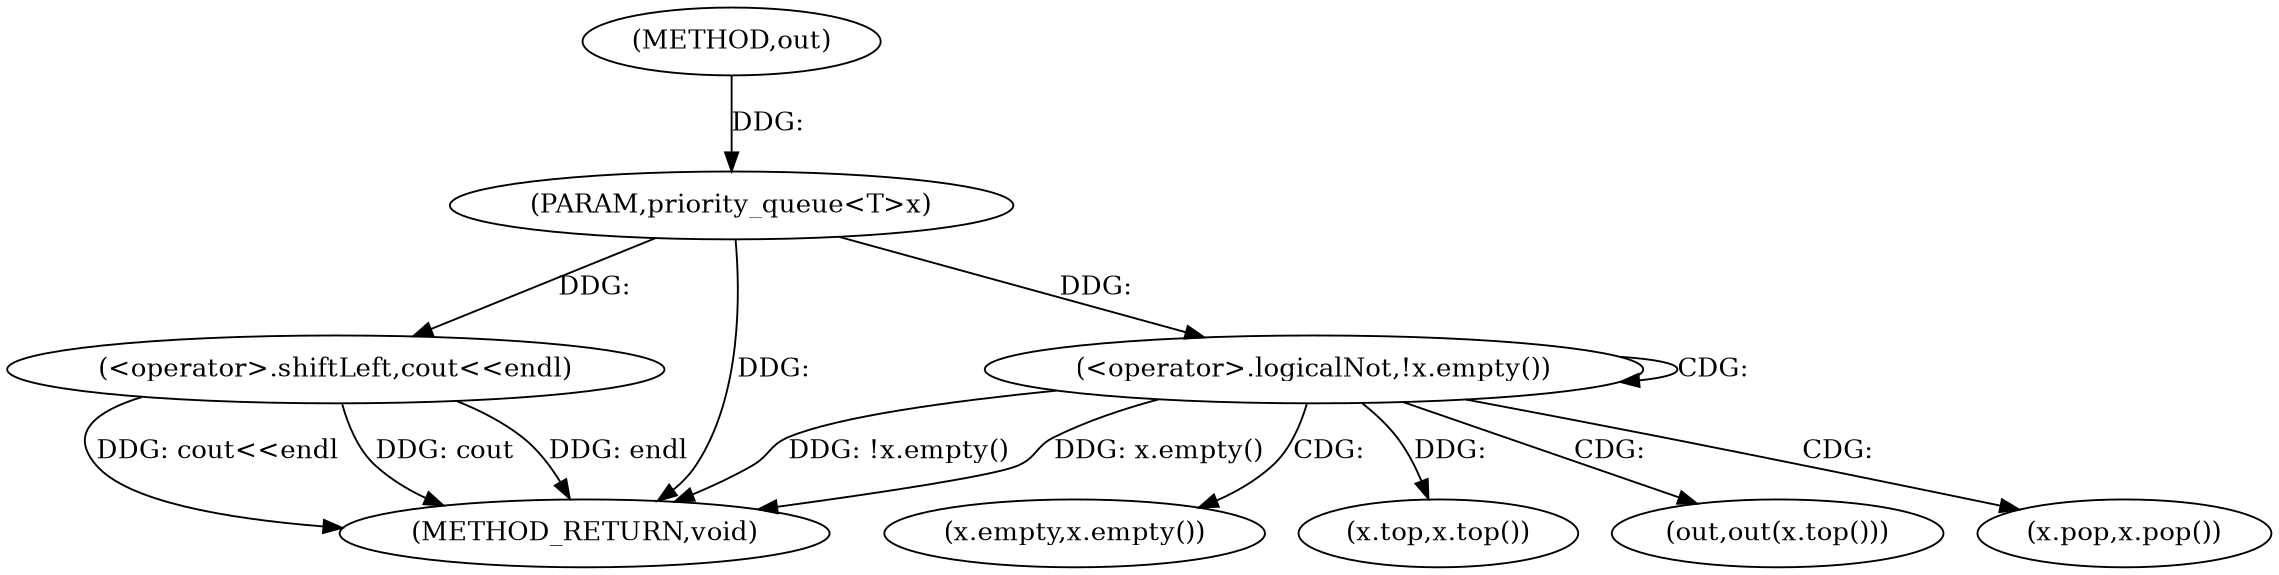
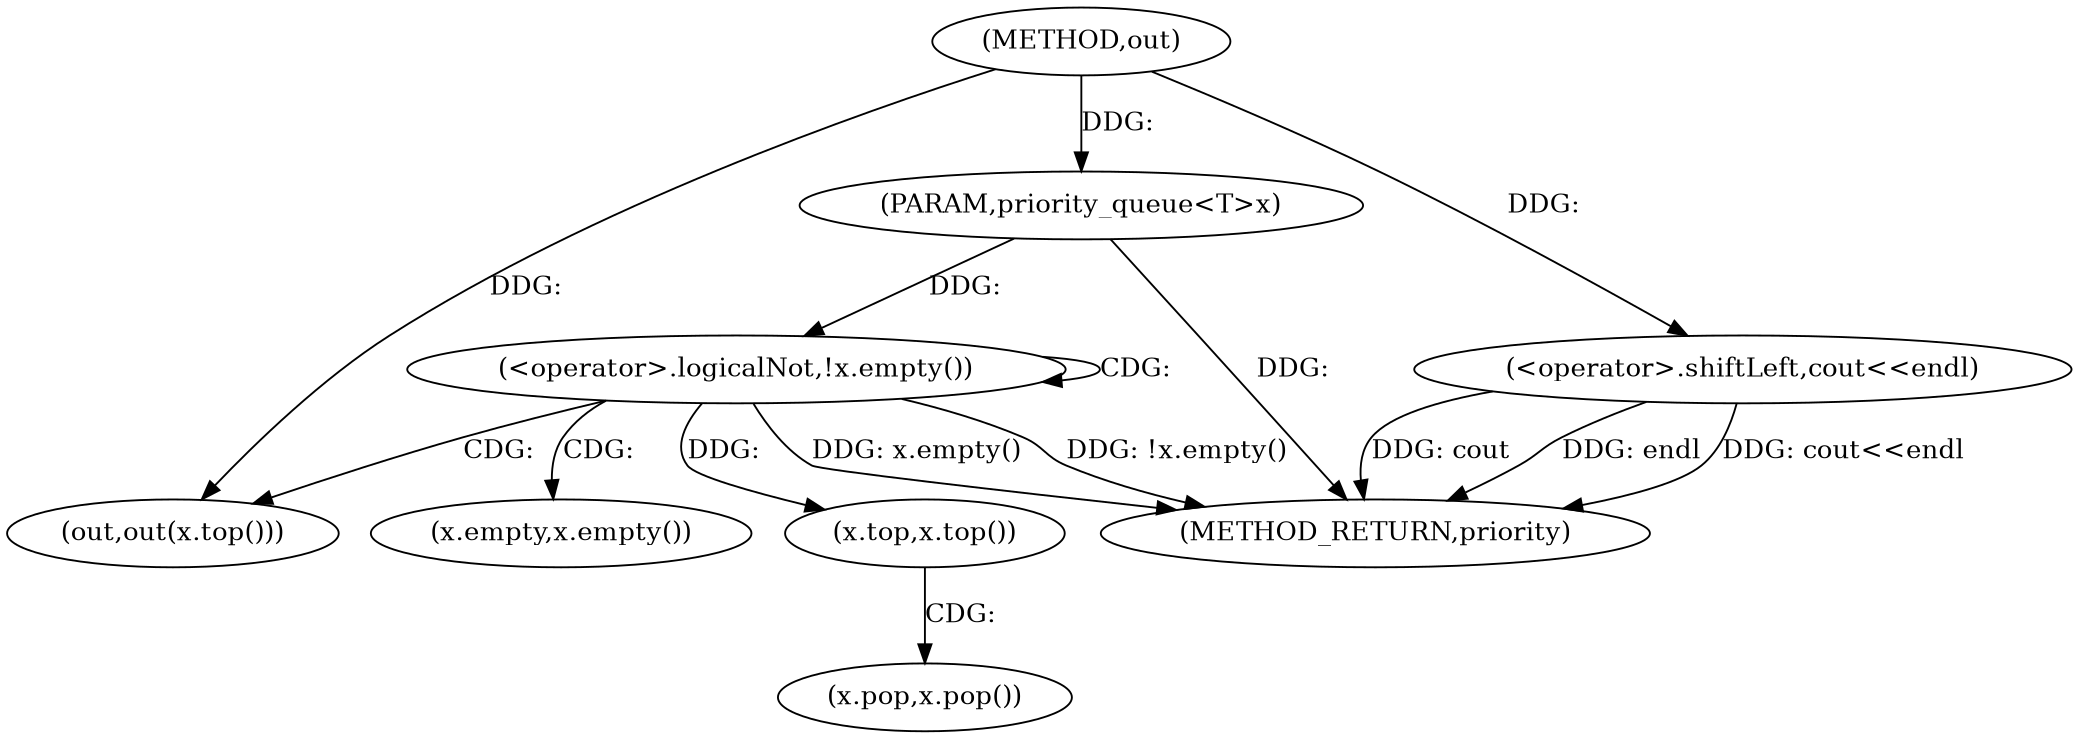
edge "(METHOD,out)" -> "(out,out(x.top()))": added, label "DDG:"
edge "(PARAM,priority_queue<T>x)" -> "(<operator>.shiftLeft,cout<<endl)": now "(METHOD,out)" -> "(<operator>.shiftLeft,cout<<endl)"
edge "(<operator>.logicalNot,!x.empty())" -> "(x.pop,x.pop())": now "(x.top,x.top())" -> "(x.pop,x.pop())"
node "(METHOD_RETURN,void)": label "(METHOD_RETURN,void)" -> "(METHOD_RETURN,priority)"
